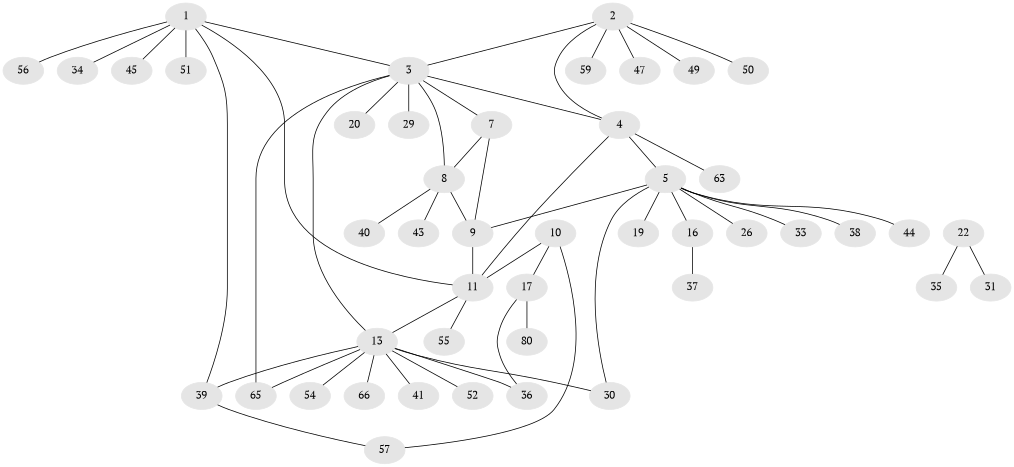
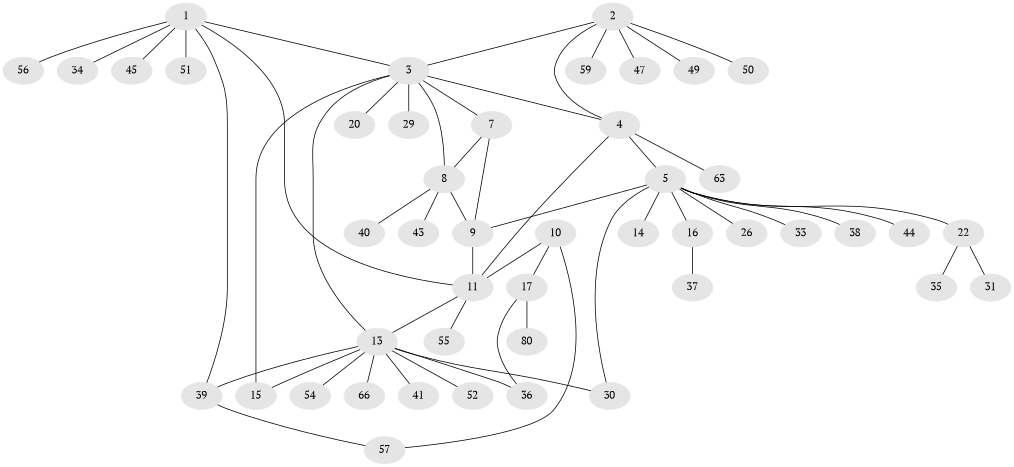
edge "5" -- "22": added
node "19": label "19" -> "14"
node "65": label "65" -> "15"
